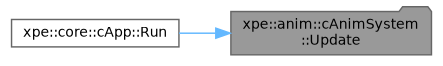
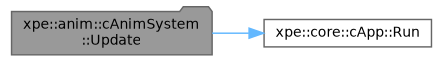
edge "xpe::core::cApp::Run" -> "xpe::anim::cAnimSystem ::Update": reversed
